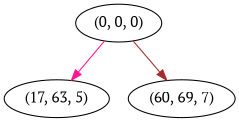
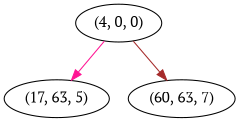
node "(0, 0, 0)": label "(0, 0, 0)" -> "(4, 0, 0)"
node "(60, 69, 7)": label "(60, 69, 7)" -> "(60, 63, 7)"
